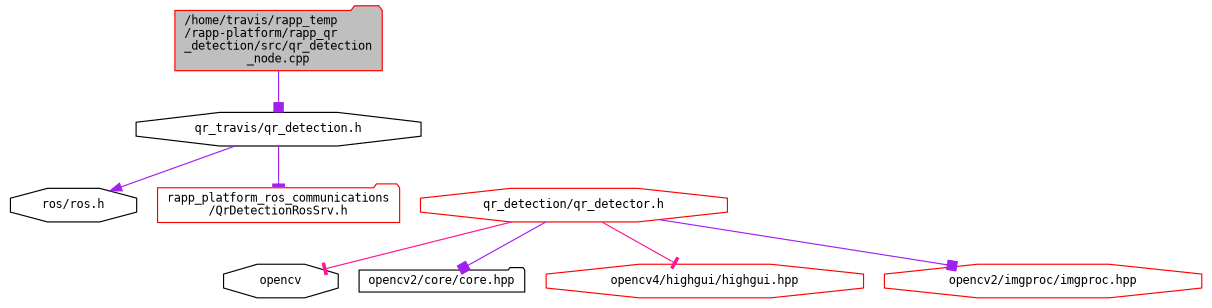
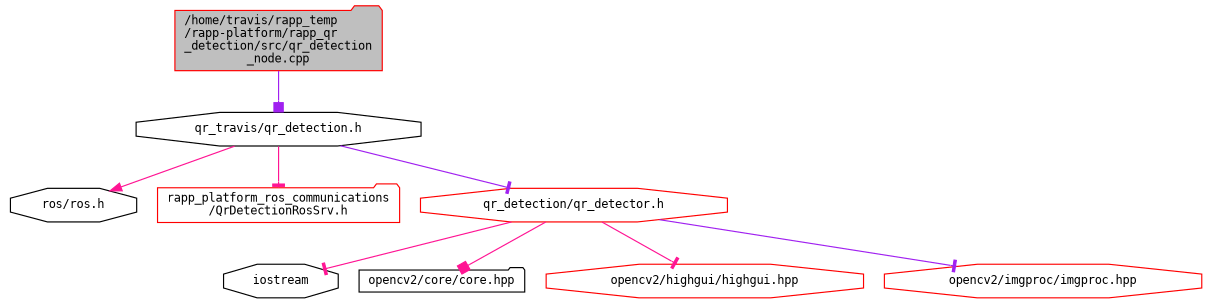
edge "qr_travis/qr_detection.h" -> "rapp_platform_ros_communications /QrDetectionRosSrv.h": color purple -> deeppink
edge "qr_travis/qr_detection.h" -> "qr_detection/qr_detector.h": added
edge "qr_travis/qr_detection.h" -> "ros/ros.h": color purple -> deeppink
edge "qr_detection/qr_detector.h" -> "opencv2/core/core.hpp": color purple -> deeppink
edge "qr_detection/qr_detector.h" -> "opencv2/imgproc/imgproc.hpp": arrowhead box -> tee
node "opencv": label "opencv" -> "iostream"
node "opencv4/highgui/highgui.hpp": label "opencv4/highgui/highgui.hpp" -> "opencv2/highgui/highgui.hpp"
